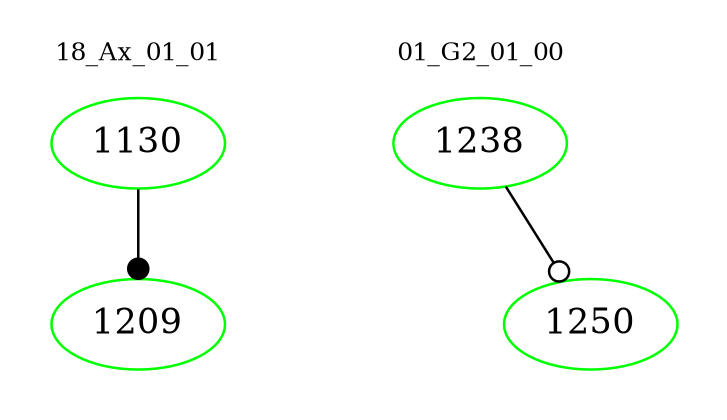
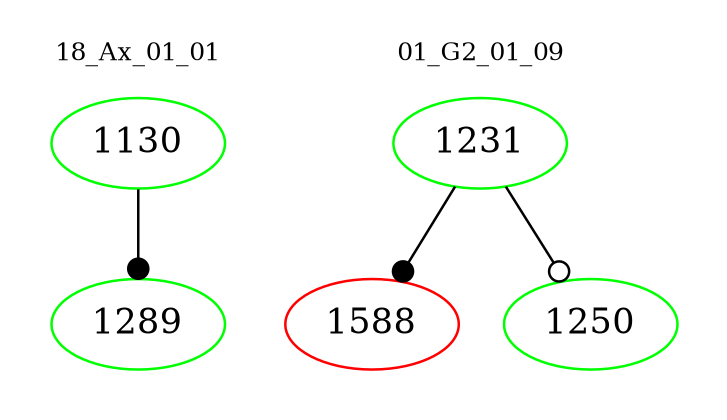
cluster "01_G2_01_00": label "01_G2_01_00" -> "01_G2_01_09"
node "1238": label "1238" -> "1231"
node "1209": label "1209" -> "1289"
node "1588": added
